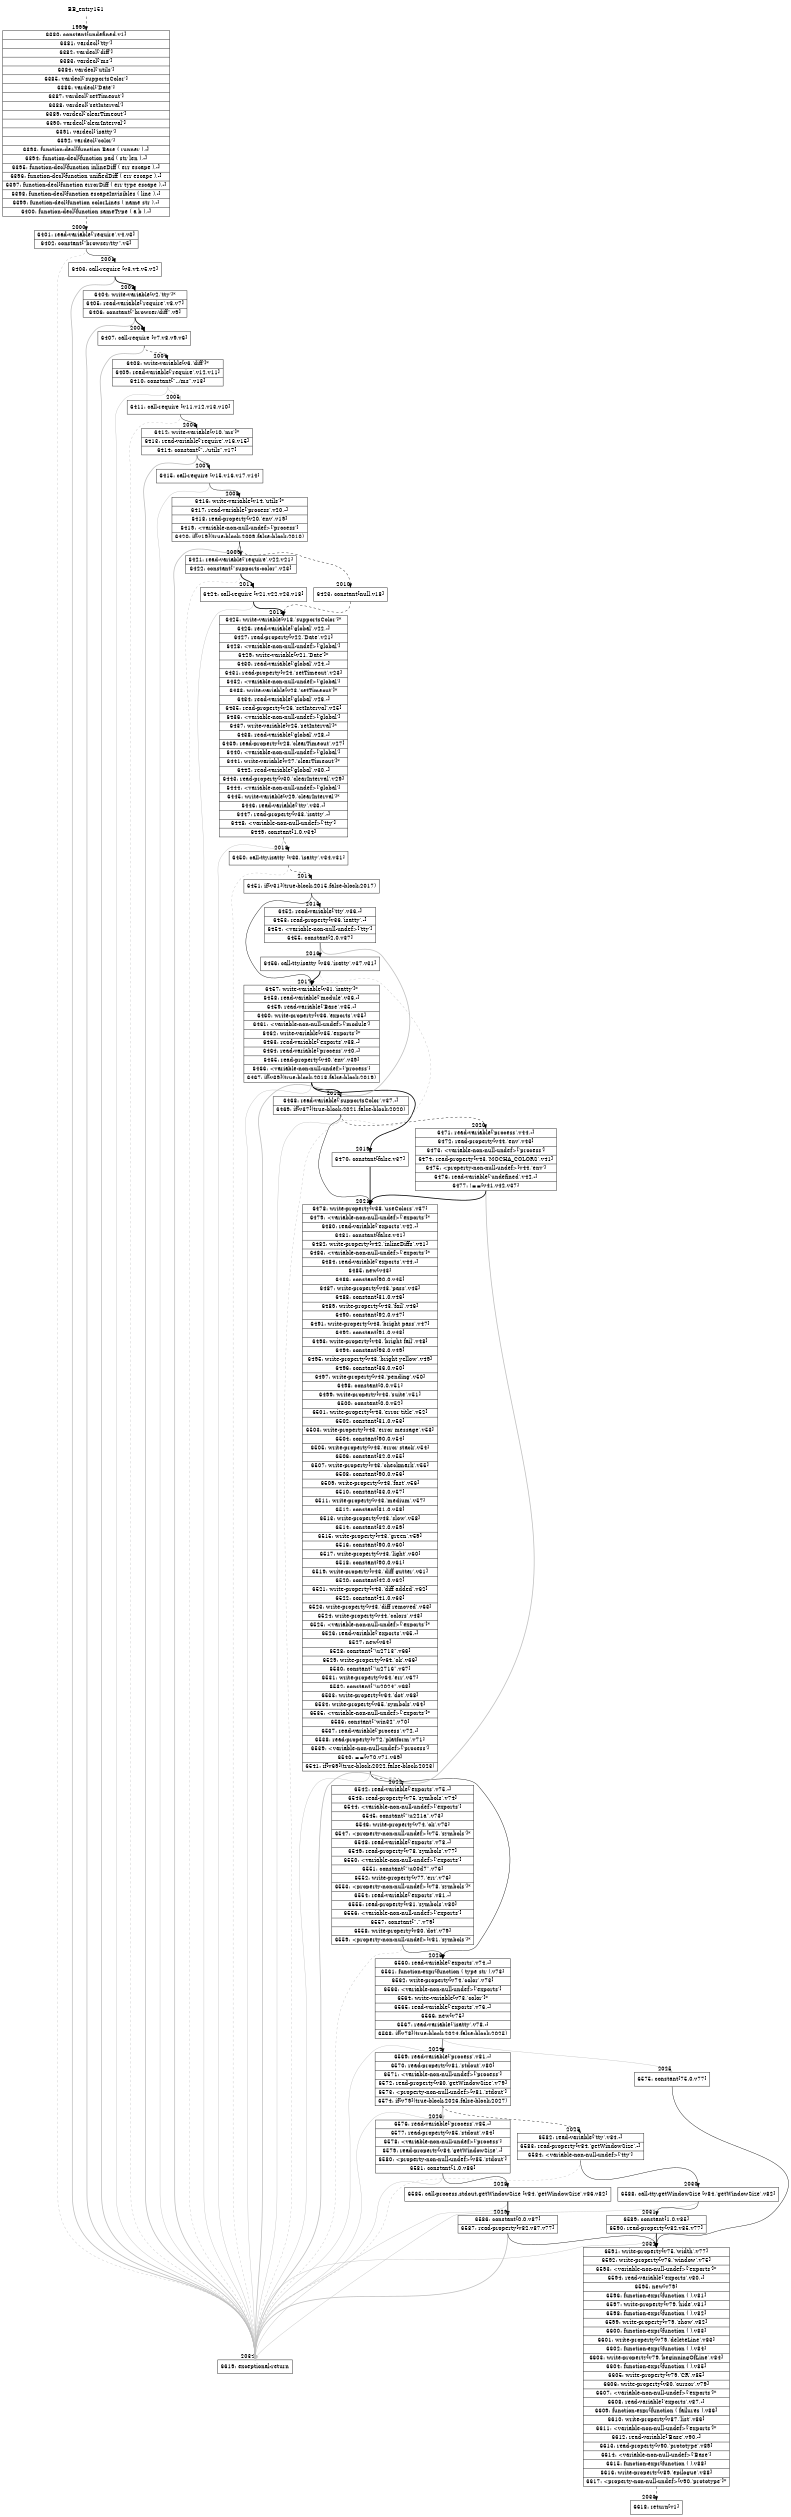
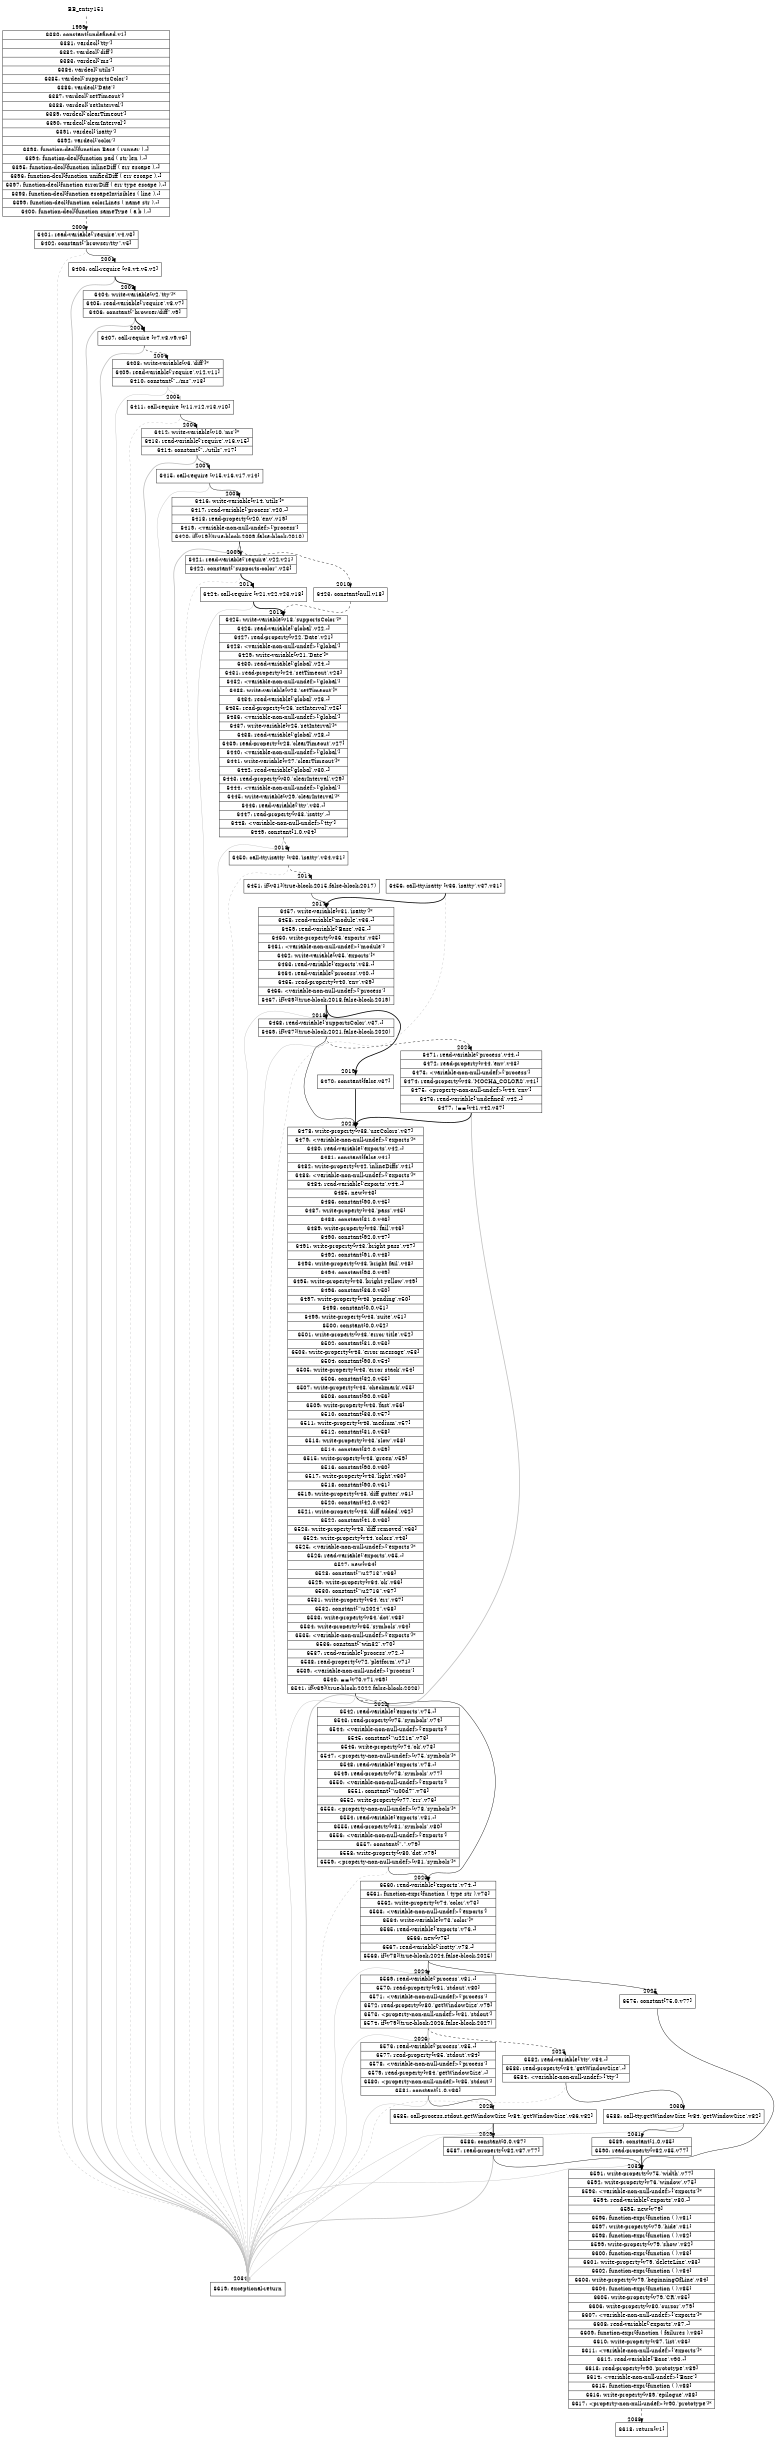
node "6452: read-variable['tty',v36,-]": removed
edge "6560: read-variable['exports',v74,-]" -> "6575: constant[75.0,v77]": color gray -> black
